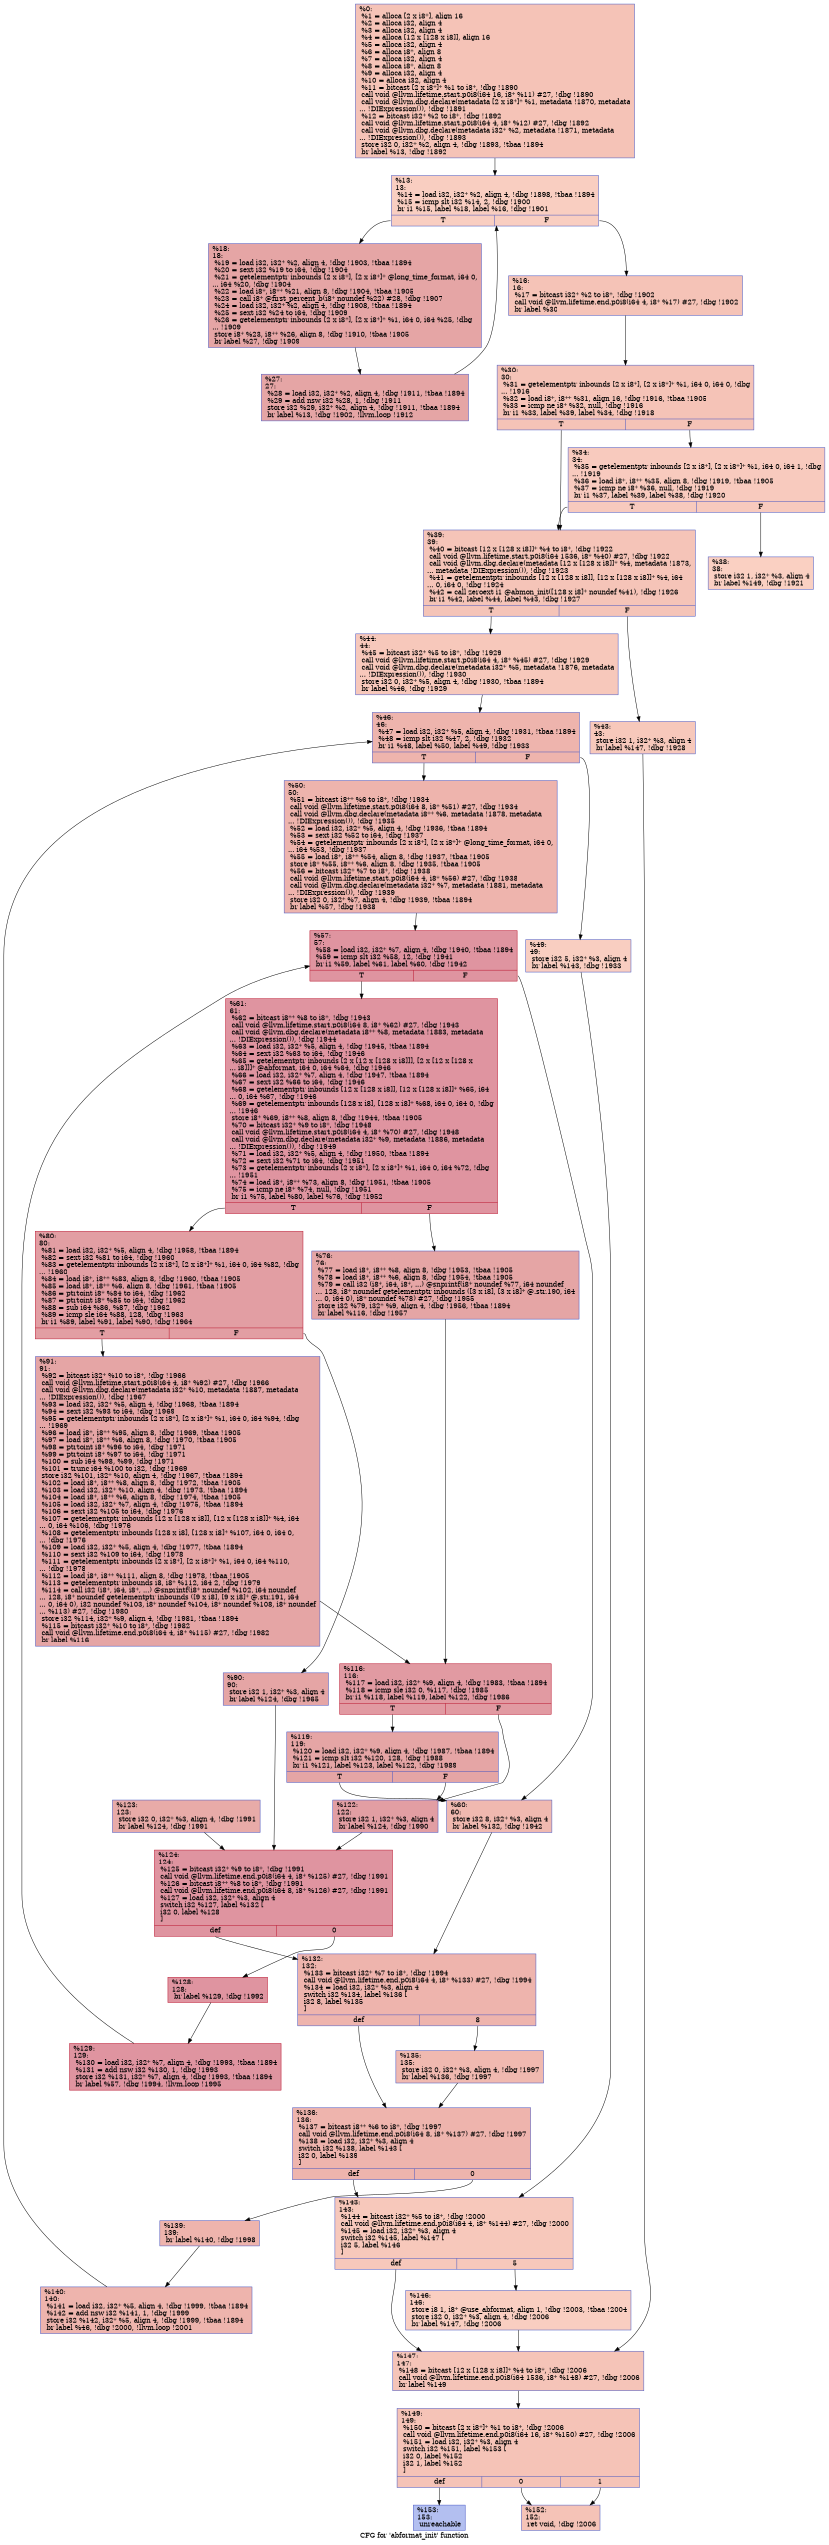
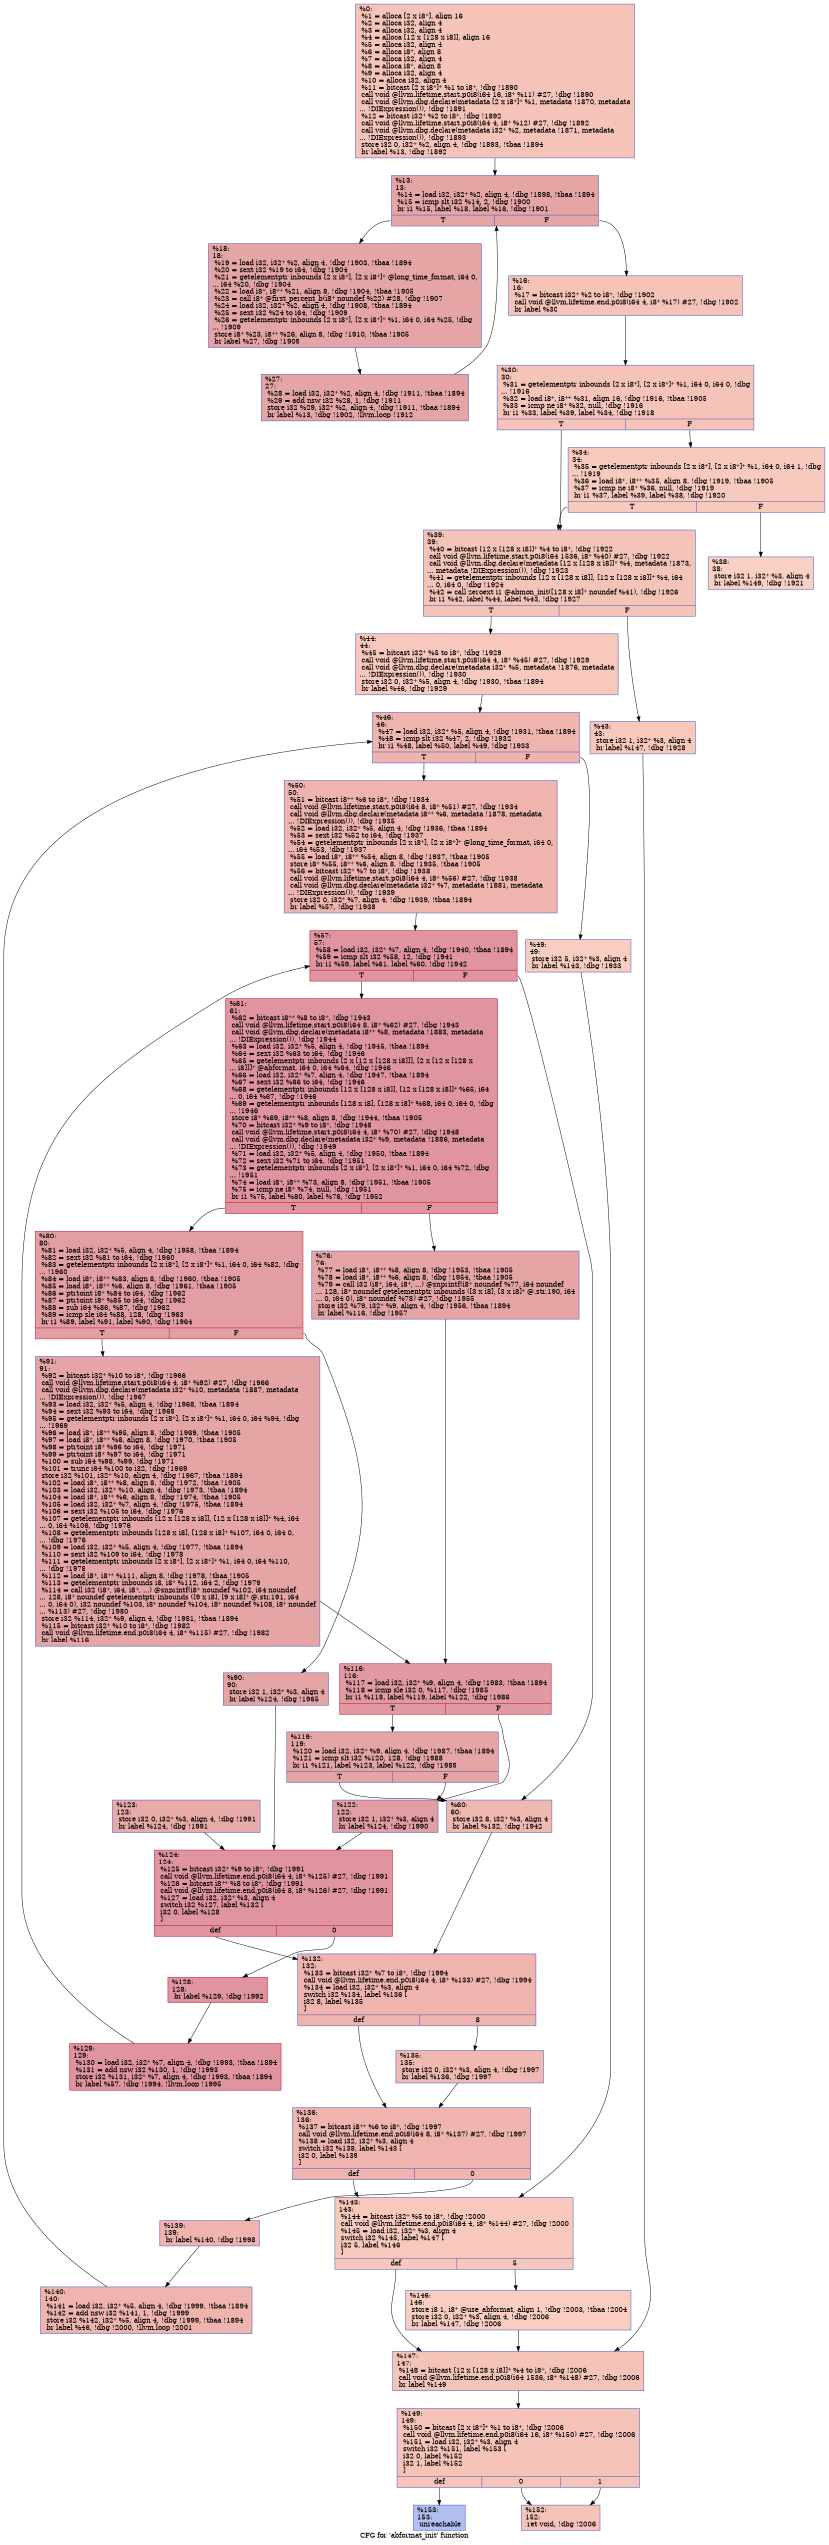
node "%13:": fillcolor #f2907270 -> #c5333470
